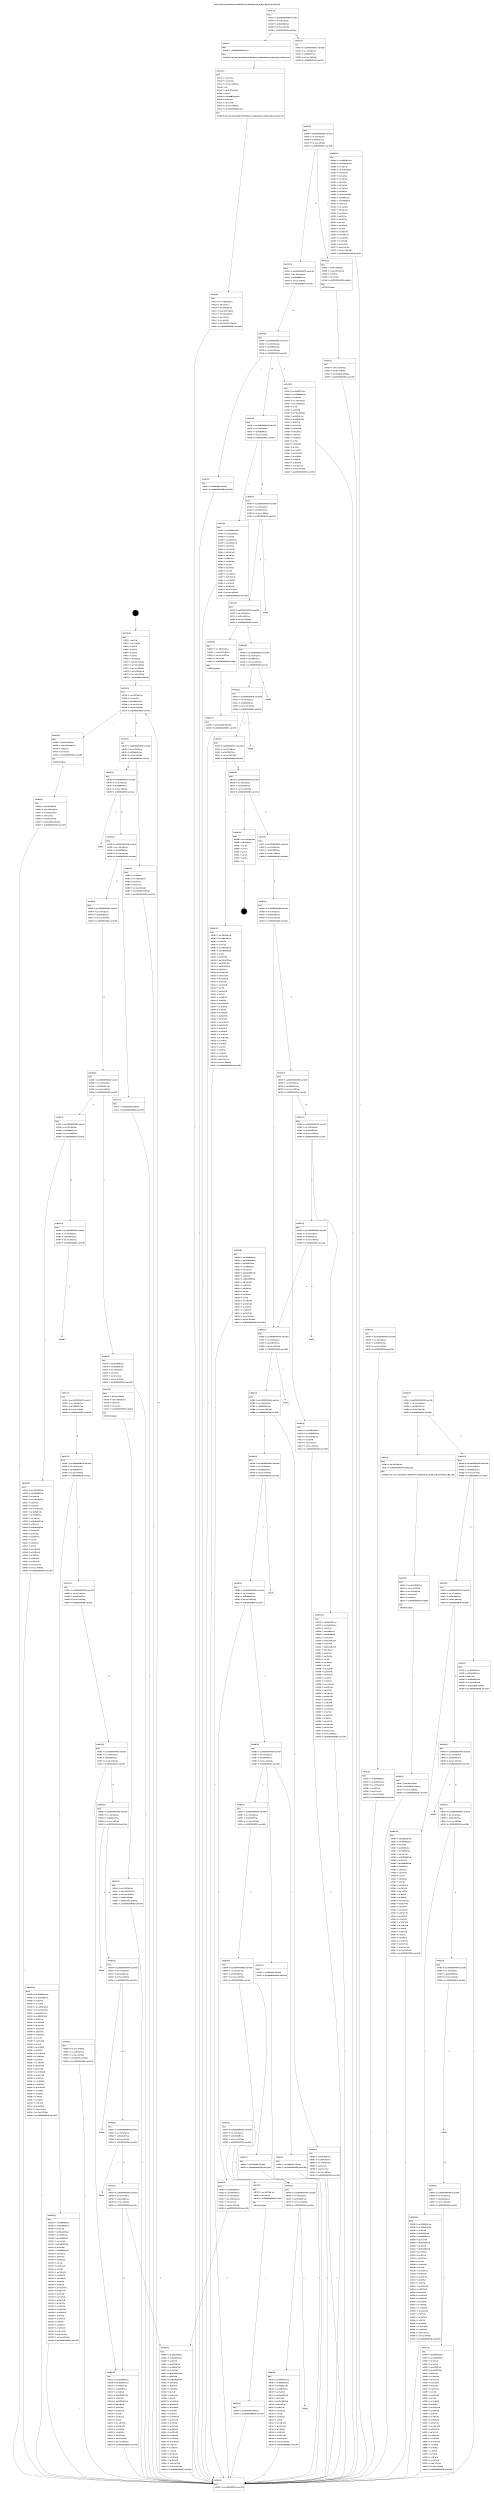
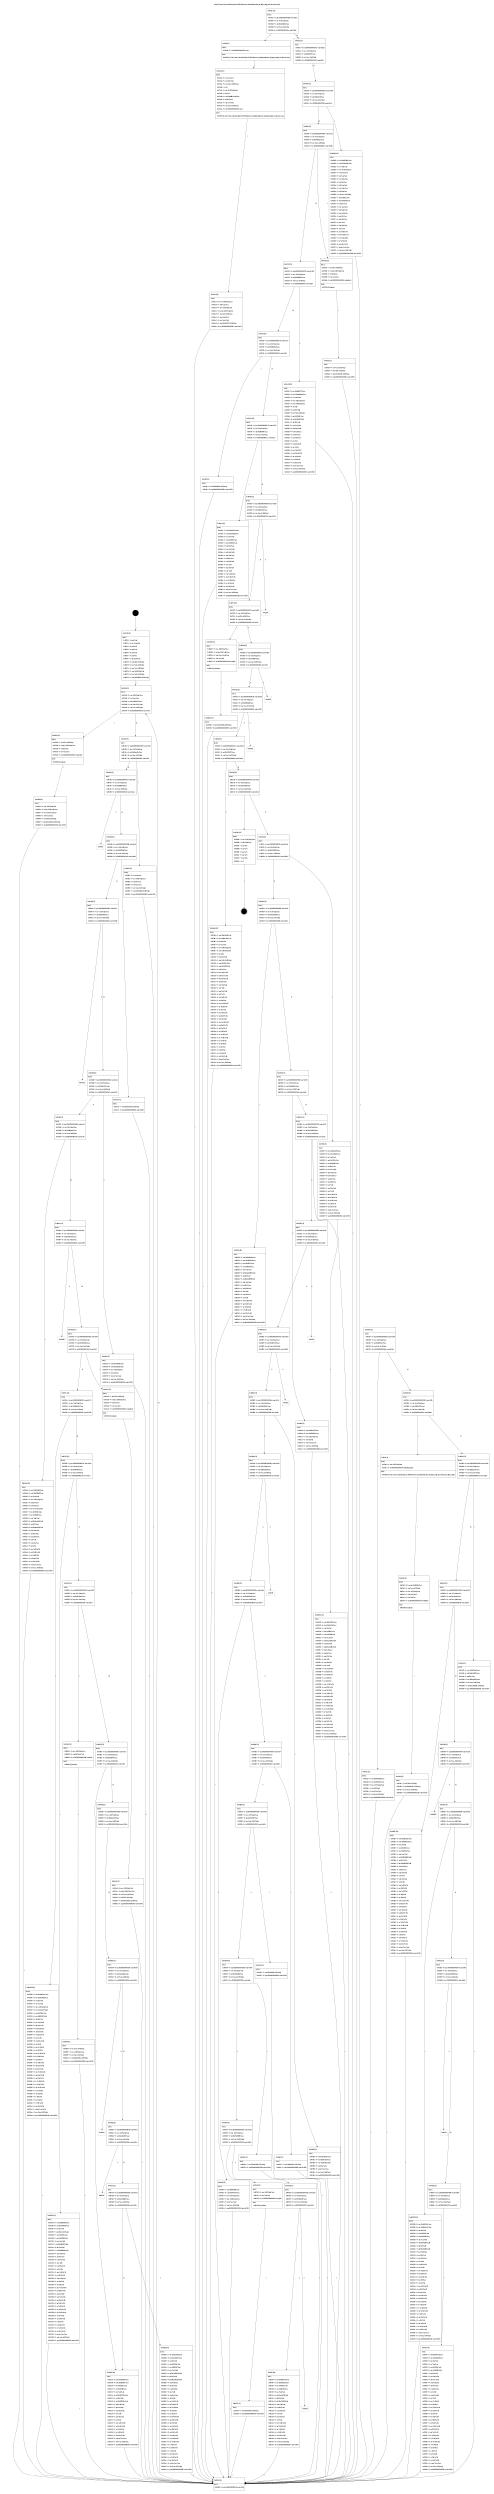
node "0x4016de [25]": added
edge "0x401729 [25]" -> "0x401a4f [103]": now "0x401710 [25]" -> "0x401a4f [103]"
node "0x4024e9": added
edge "0x40180a [25]" -> "0x40186e [25]": now "0x40180a [25]" -> "0x40229b [88]"
node "0x401d14 [83]": added
node "0x401503 [25]": added
edge "0x4015e4 [25]" -> "0x4015fd [25]": added, label "32"
edge "0x40151c [25]" -> "0x402426 [140]": added, label "1"
node "0x40198c [13]": added
edge "0x4018d2 [25]" -> "0x40213a [12]": now "0x4018eb [25]" -> "0x40213a [12]"
node "0x4024dd": removed
edge "0x401904 [25]" -> "0x401936 [25]": now "0x401904 [25]" -> "0x40191d [25]"
edge "0x40215e" -> "0x401693 [25]": now "0x40167a [25]" -> "0x401693 [25]"
edge "0x401b07 [27]" -> "0x401b5b [144]": now "0x401b07 [27]" -> "0x402560 [5]"
